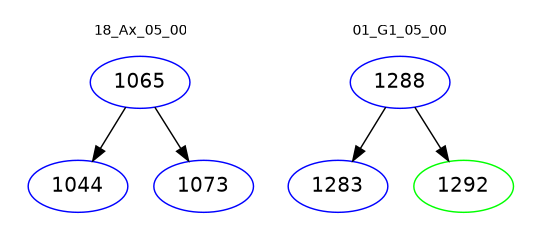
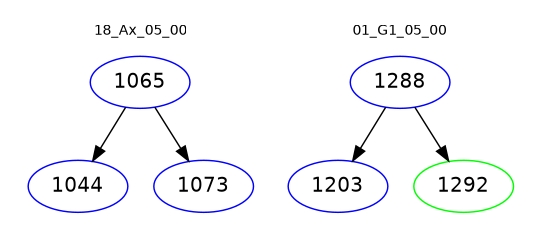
node "1283": label "1283" -> "1203"
